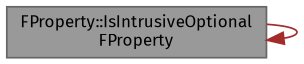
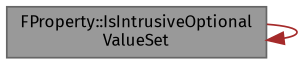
node "FProperty::IsIntrusiveOptional FProperty": label "FProperty::IsIntrusiveOptional FProperty" -> "FProperty::IsIntrusiveOptional ValueSet"
